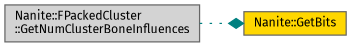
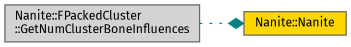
node "Nanite::GetBits": label "Nanite::GetBits" -> "Nanite::Nanite"
